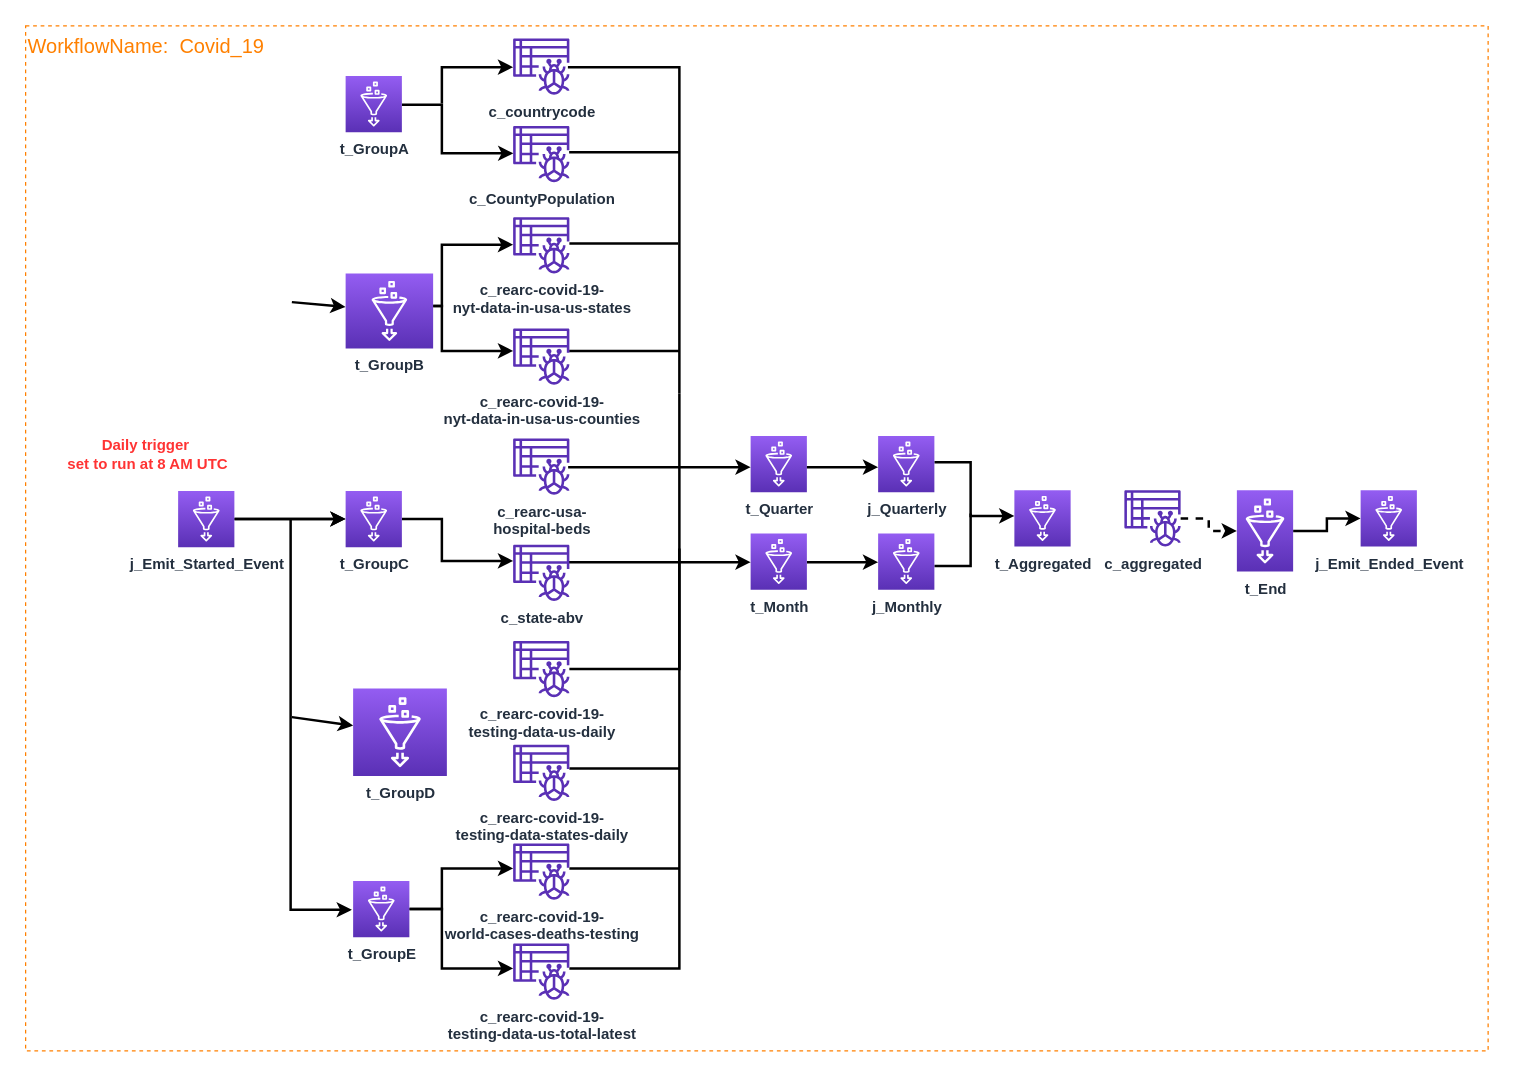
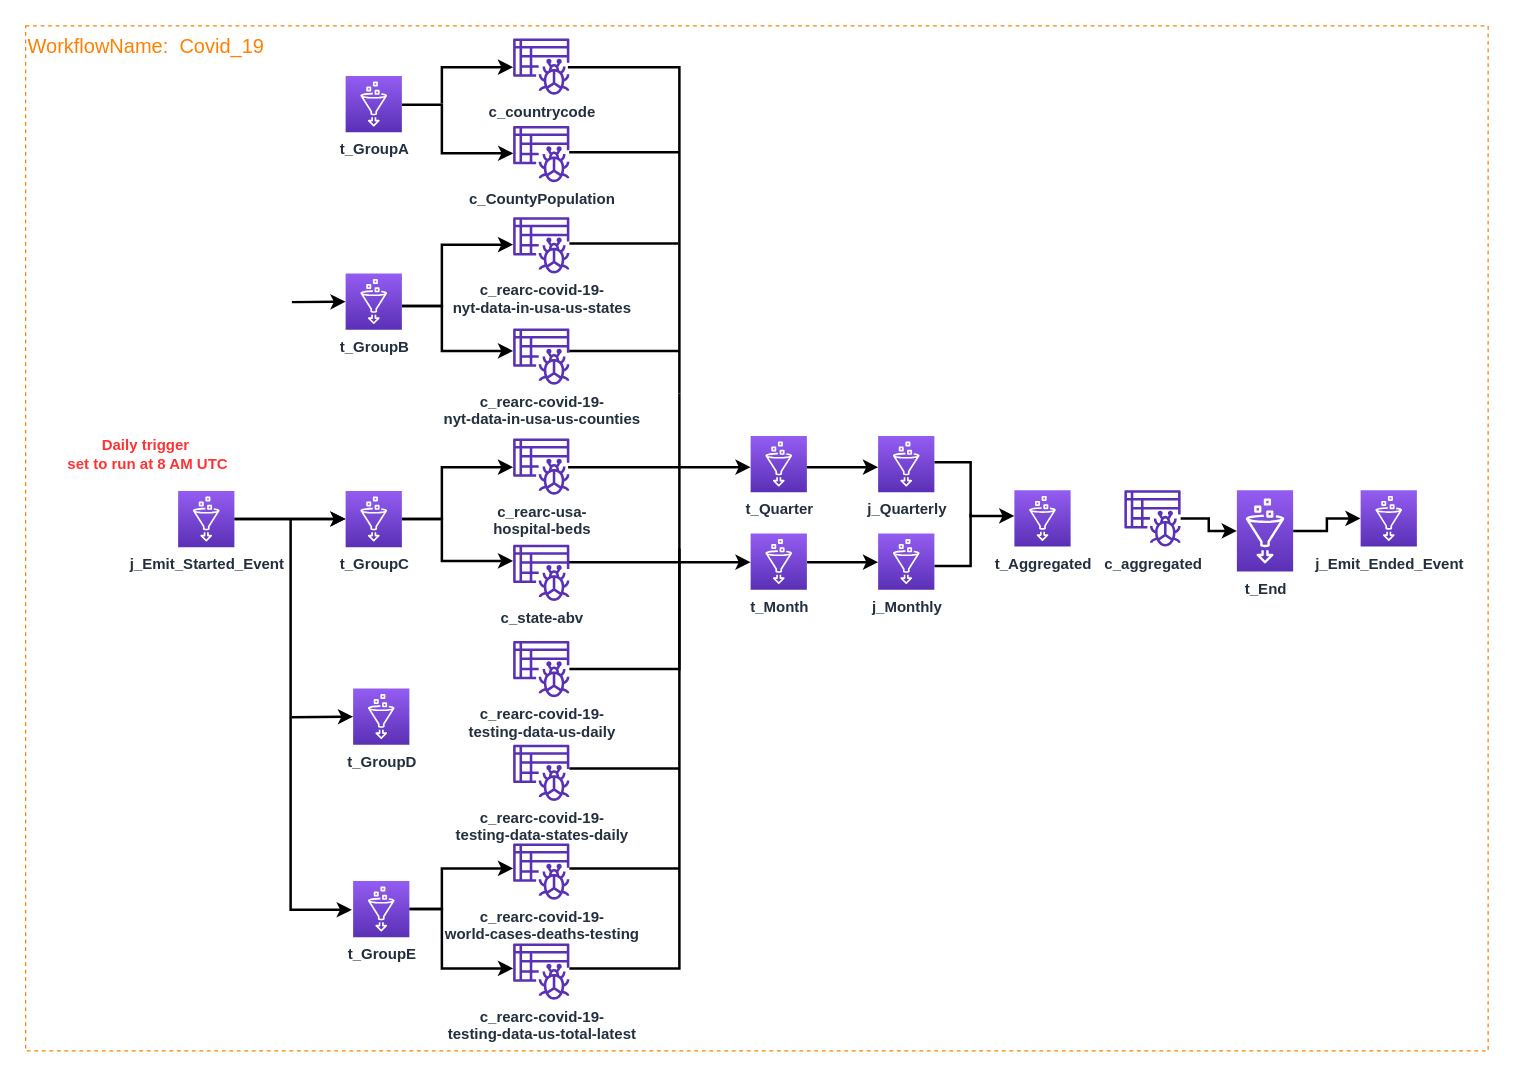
node "t_GroupB": size 88x75 -> 56x56
edge "t_GroupC" -> "c_rearc-usa- hospital-beds": added
edge "c_aggregated" -> "t_End": style dashed -> solid
node "t_GroupD": size 94x88 -> 56x56
